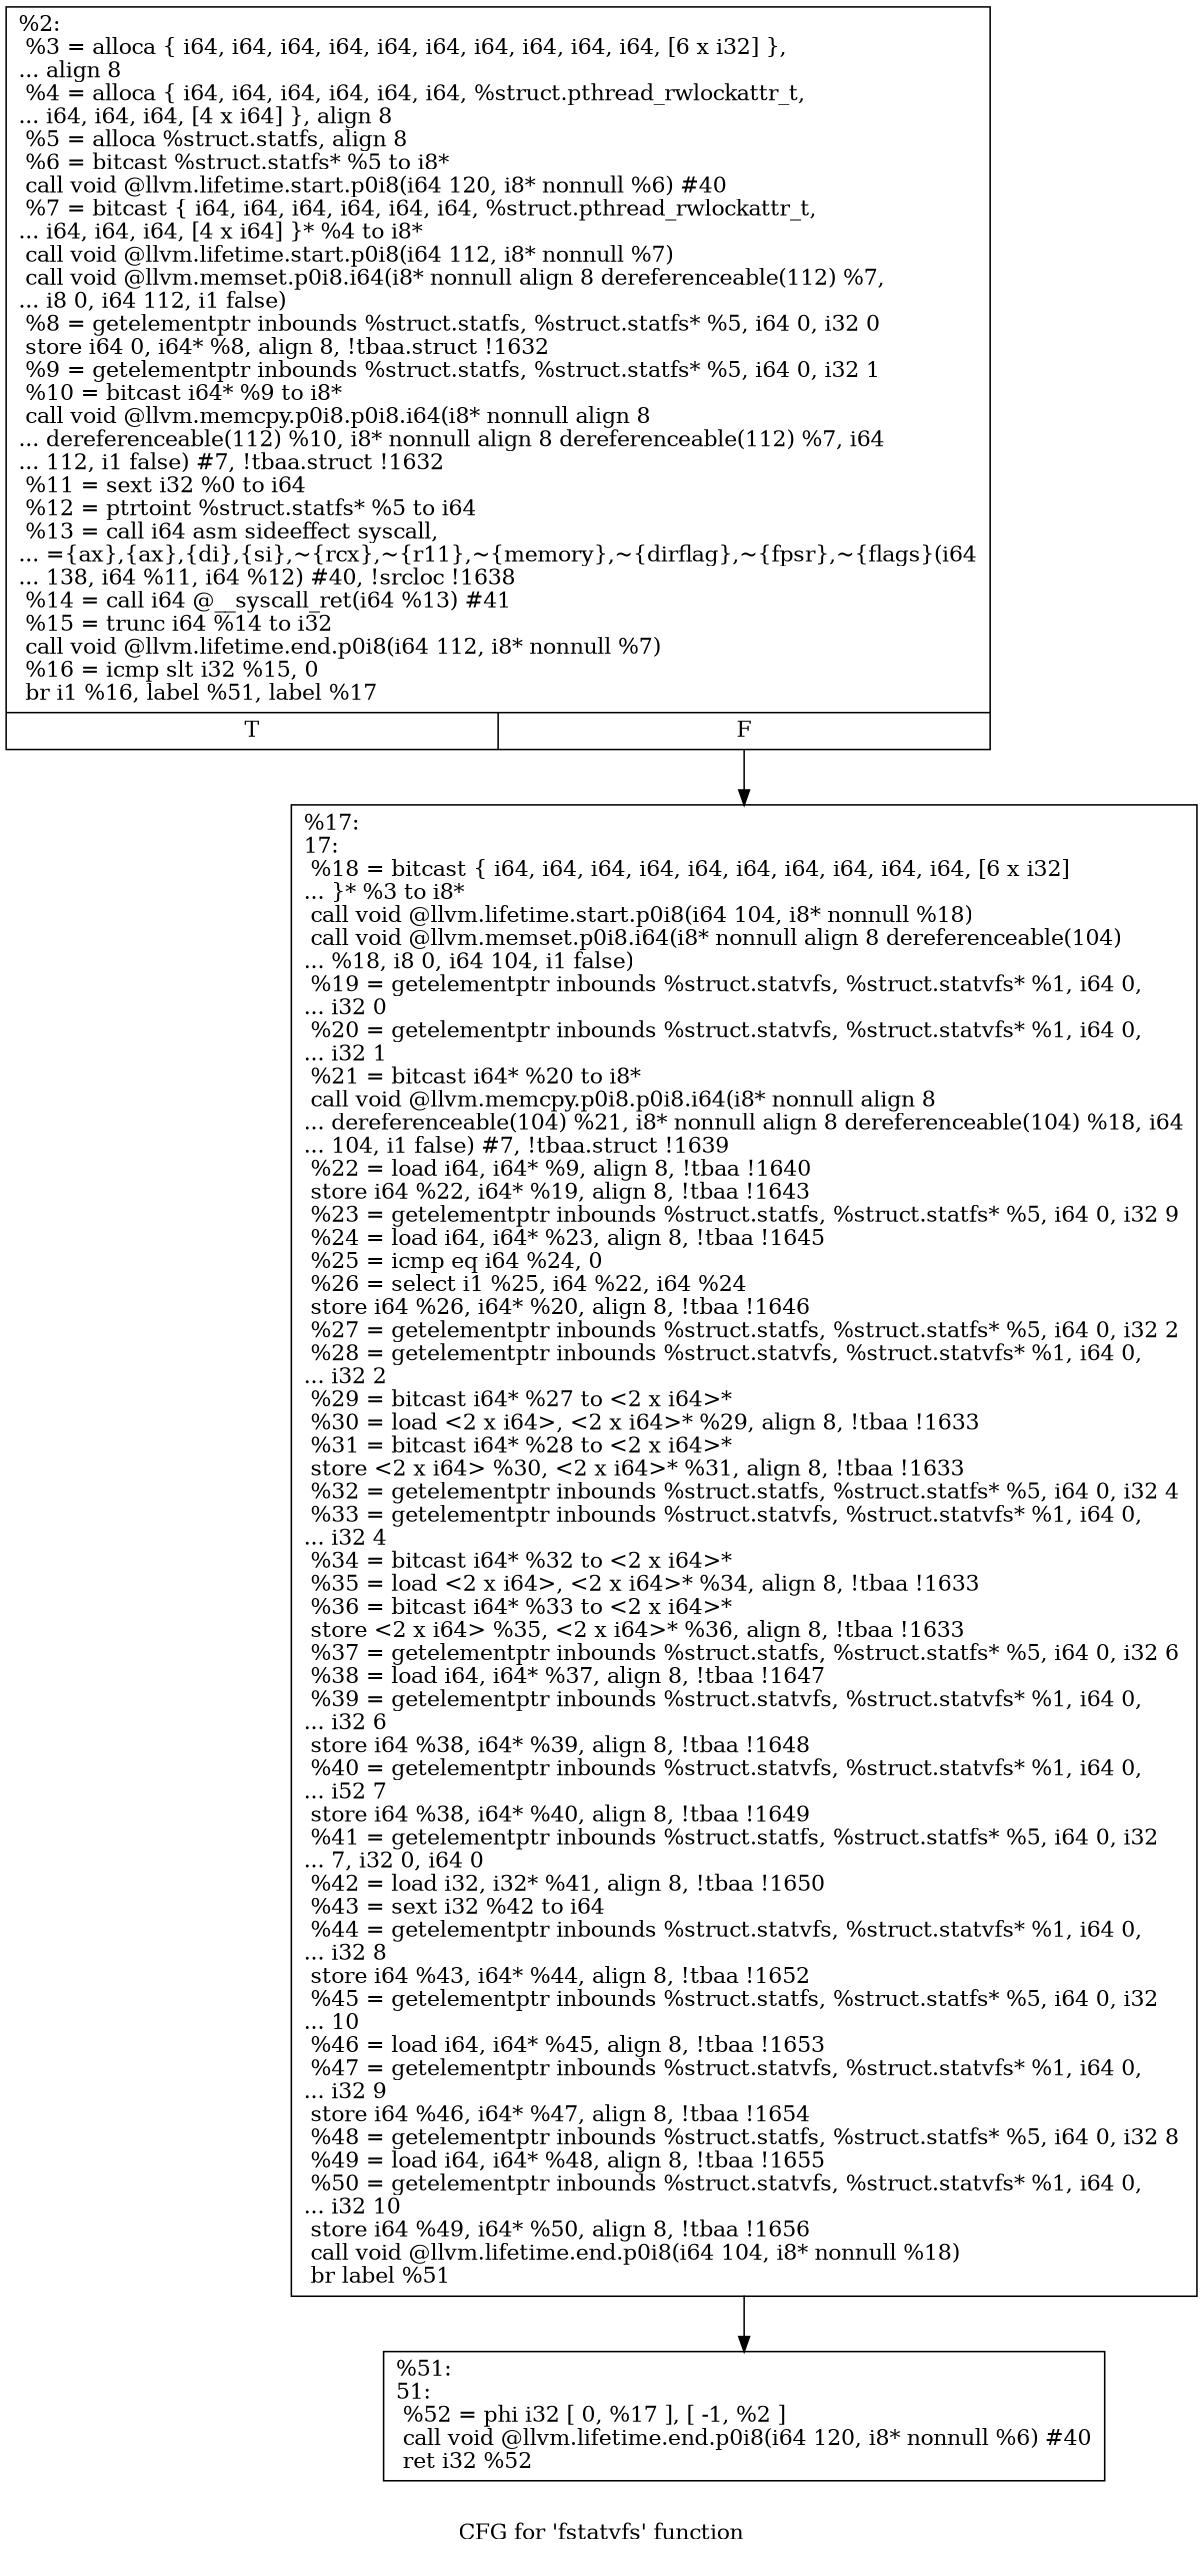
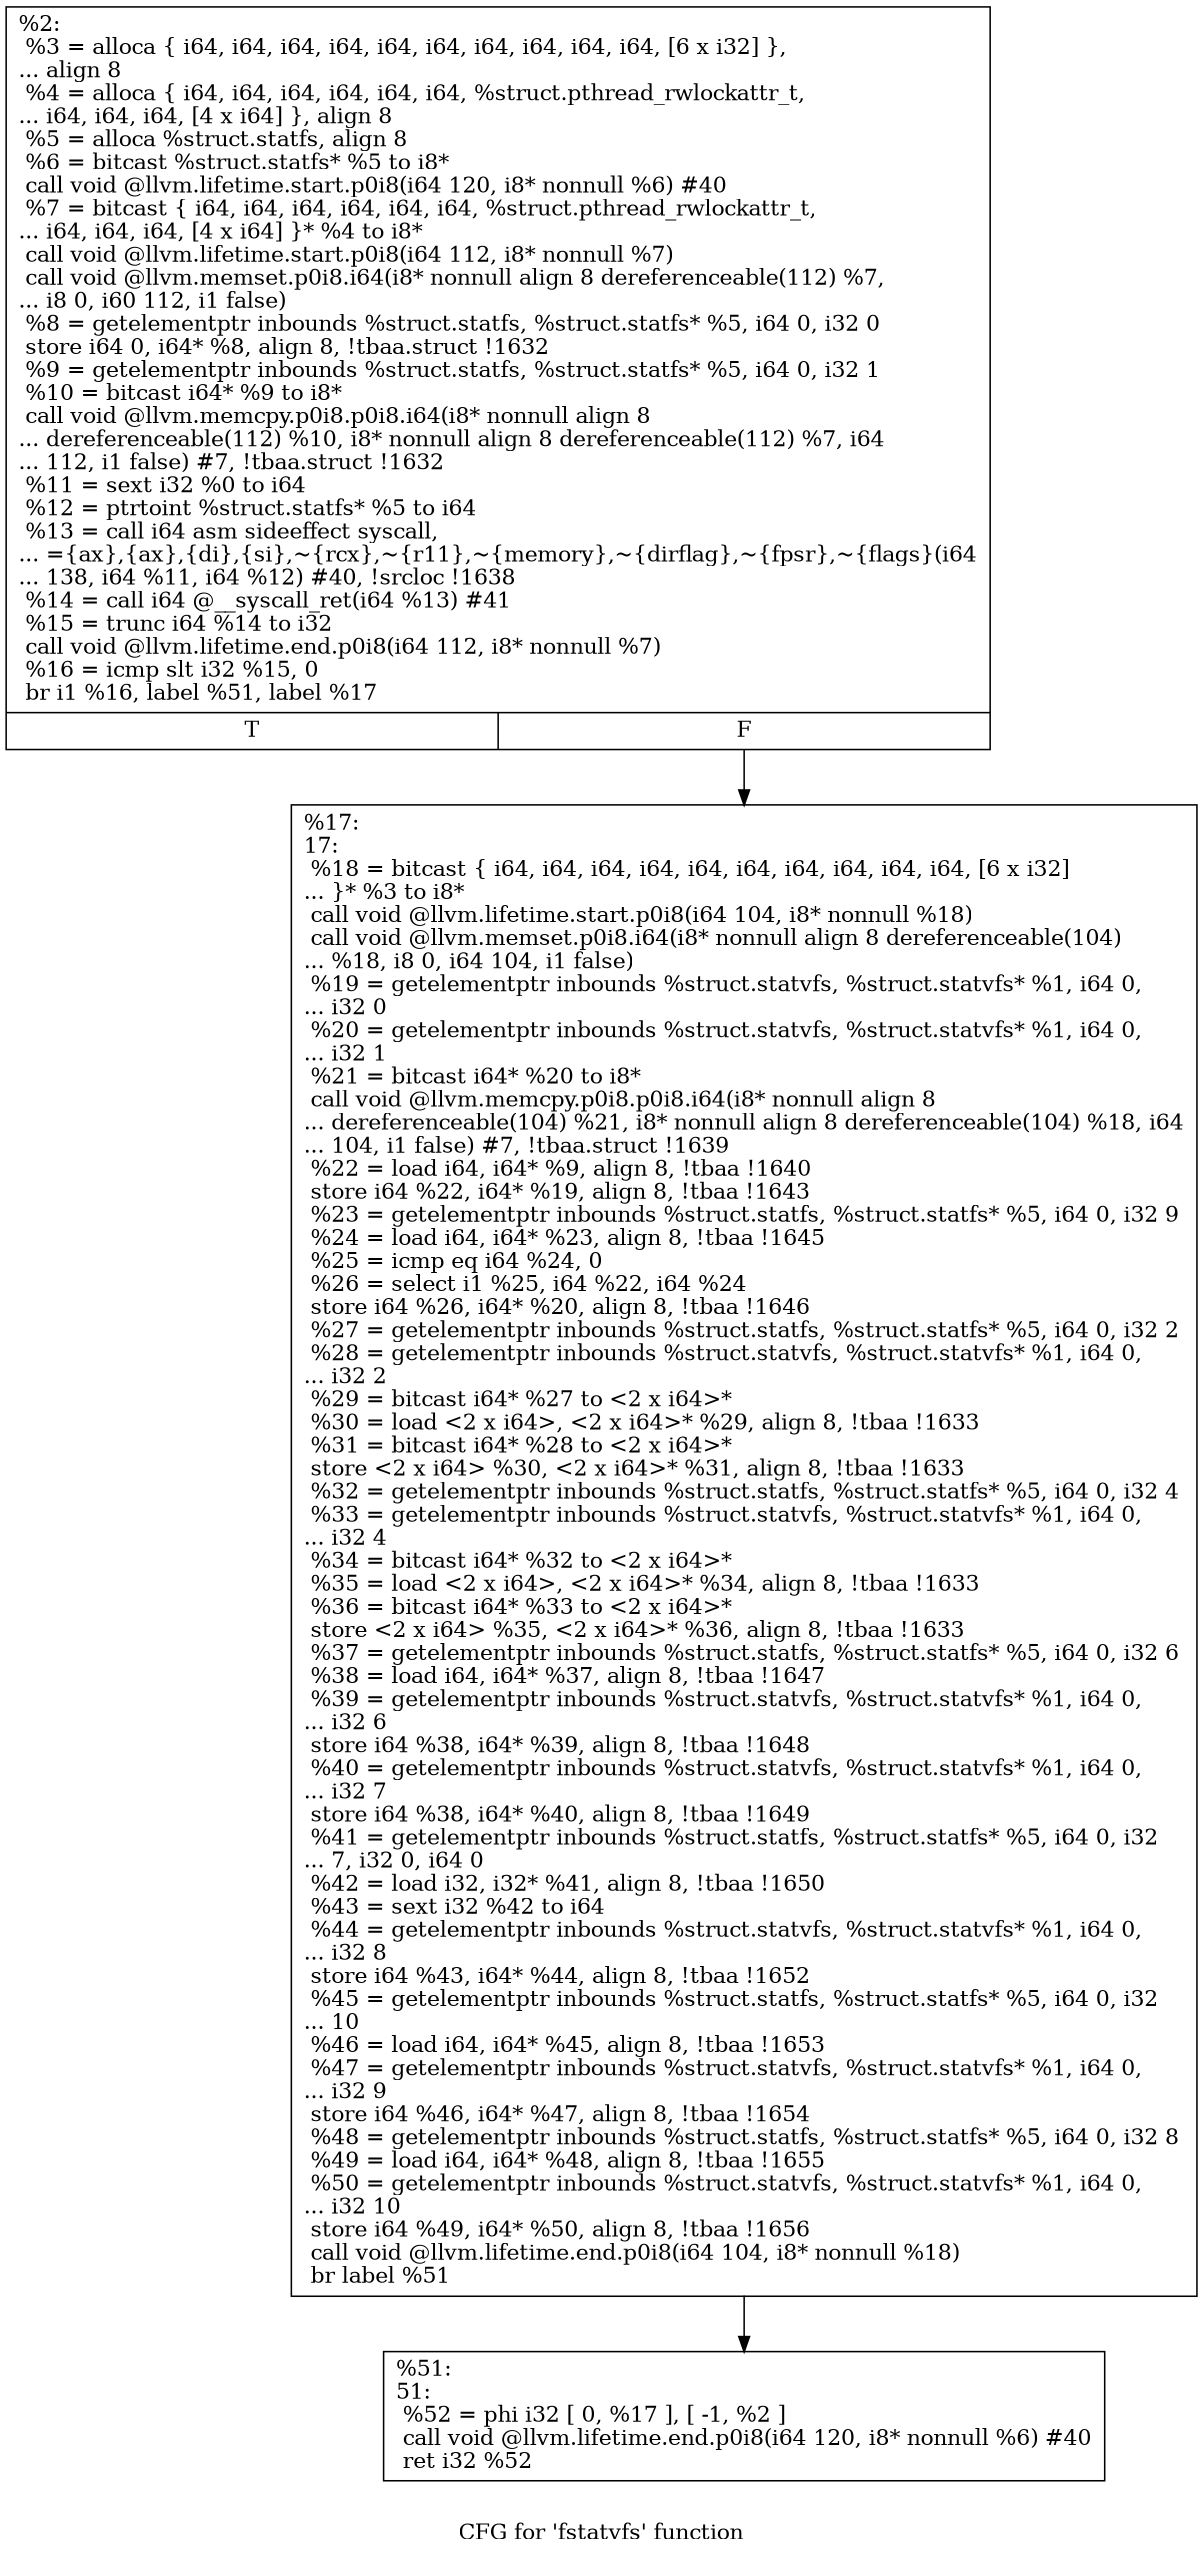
node "%2:": text "... i8 0, i64 112, i1 false)" -> "... i8 0, i60 112, i1 false)"
node "%17:": text "... i52 7" -> "... i32 7"
